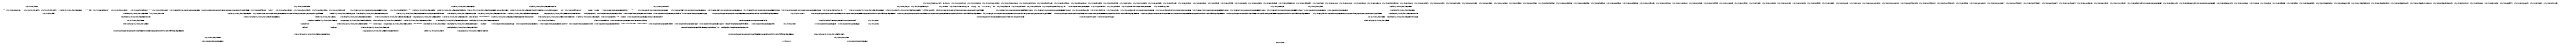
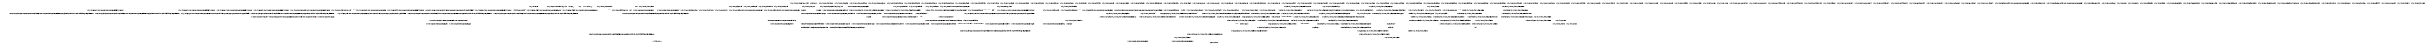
node "_ZNK9LAMMPS_NS7ArgInfo8get_typeEv": added
